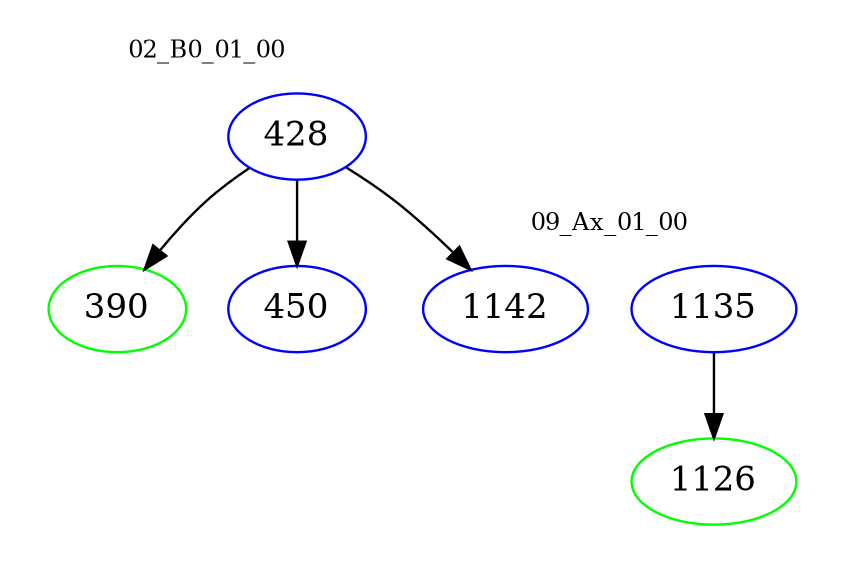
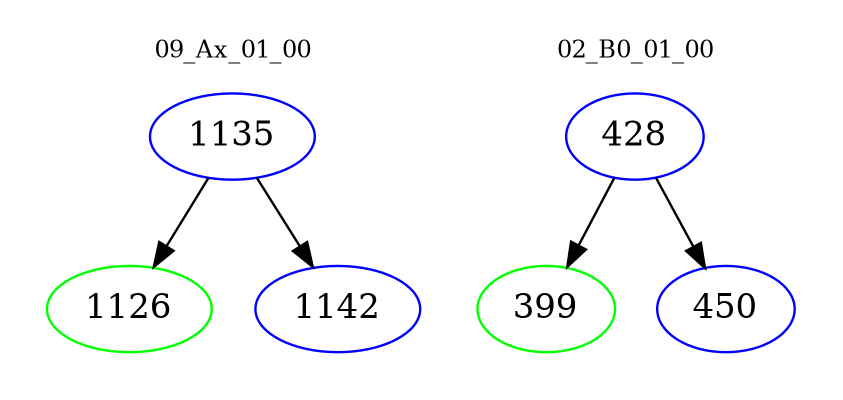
edge "428" -> "1142": now "1135" -> "1142"
node "390": label "390" -> "399"
